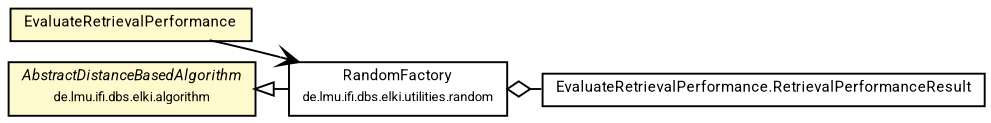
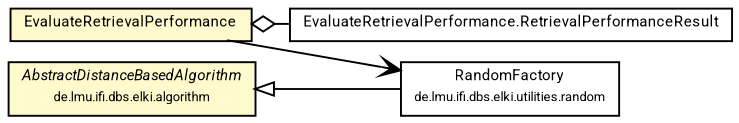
edge "EvaluateRetrievalPerformance.RetrievalPerformanceResult" -> "RandomFactory": now "EvaluateRetrievalPerformance.RetrievalPerformanceResult" -> "EvaluateRetrievalPerformance"
